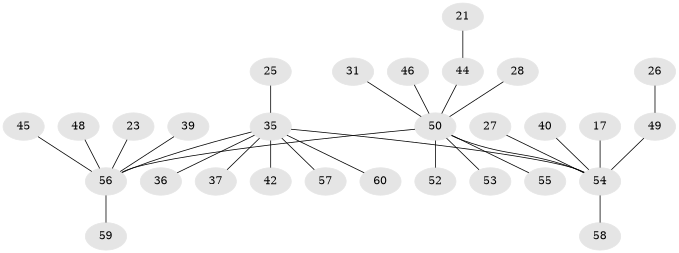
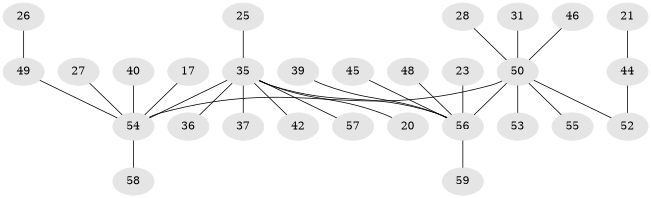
edge "44" -- "50": now "44" -- "52"
node "60": label "60" -> "20"
